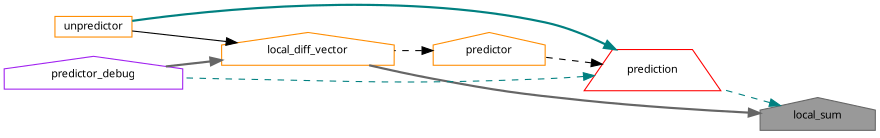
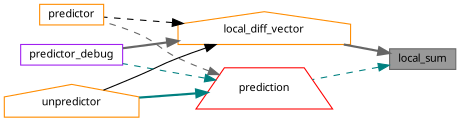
node "unpredictor": shape box -> house
edge "local_diff_vector" -> "predictor": reversed
node "predictor": shape house -> box
edge "predictor" -> "prediction": color black -> gray40
node "predictor_debug": shape house -> box
node "local_sum": shape house -> box
